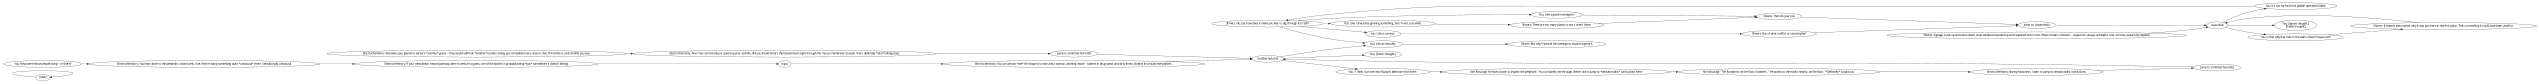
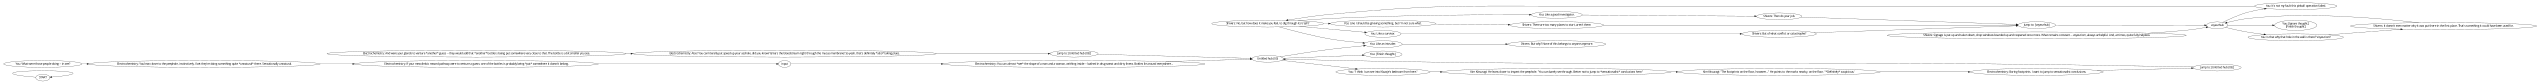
edge "Shivers: There are too many places to start, aren't there." -> "Shivers: Then do your job.": now "Shivers: There are too many places to start, aren't there." -> "Jump to: [voyeurhub]"
node "You: What were those people doing -- in there?": label "You: What were those people doing -- in there?" -> "You: What were those people doing -- in see?"
